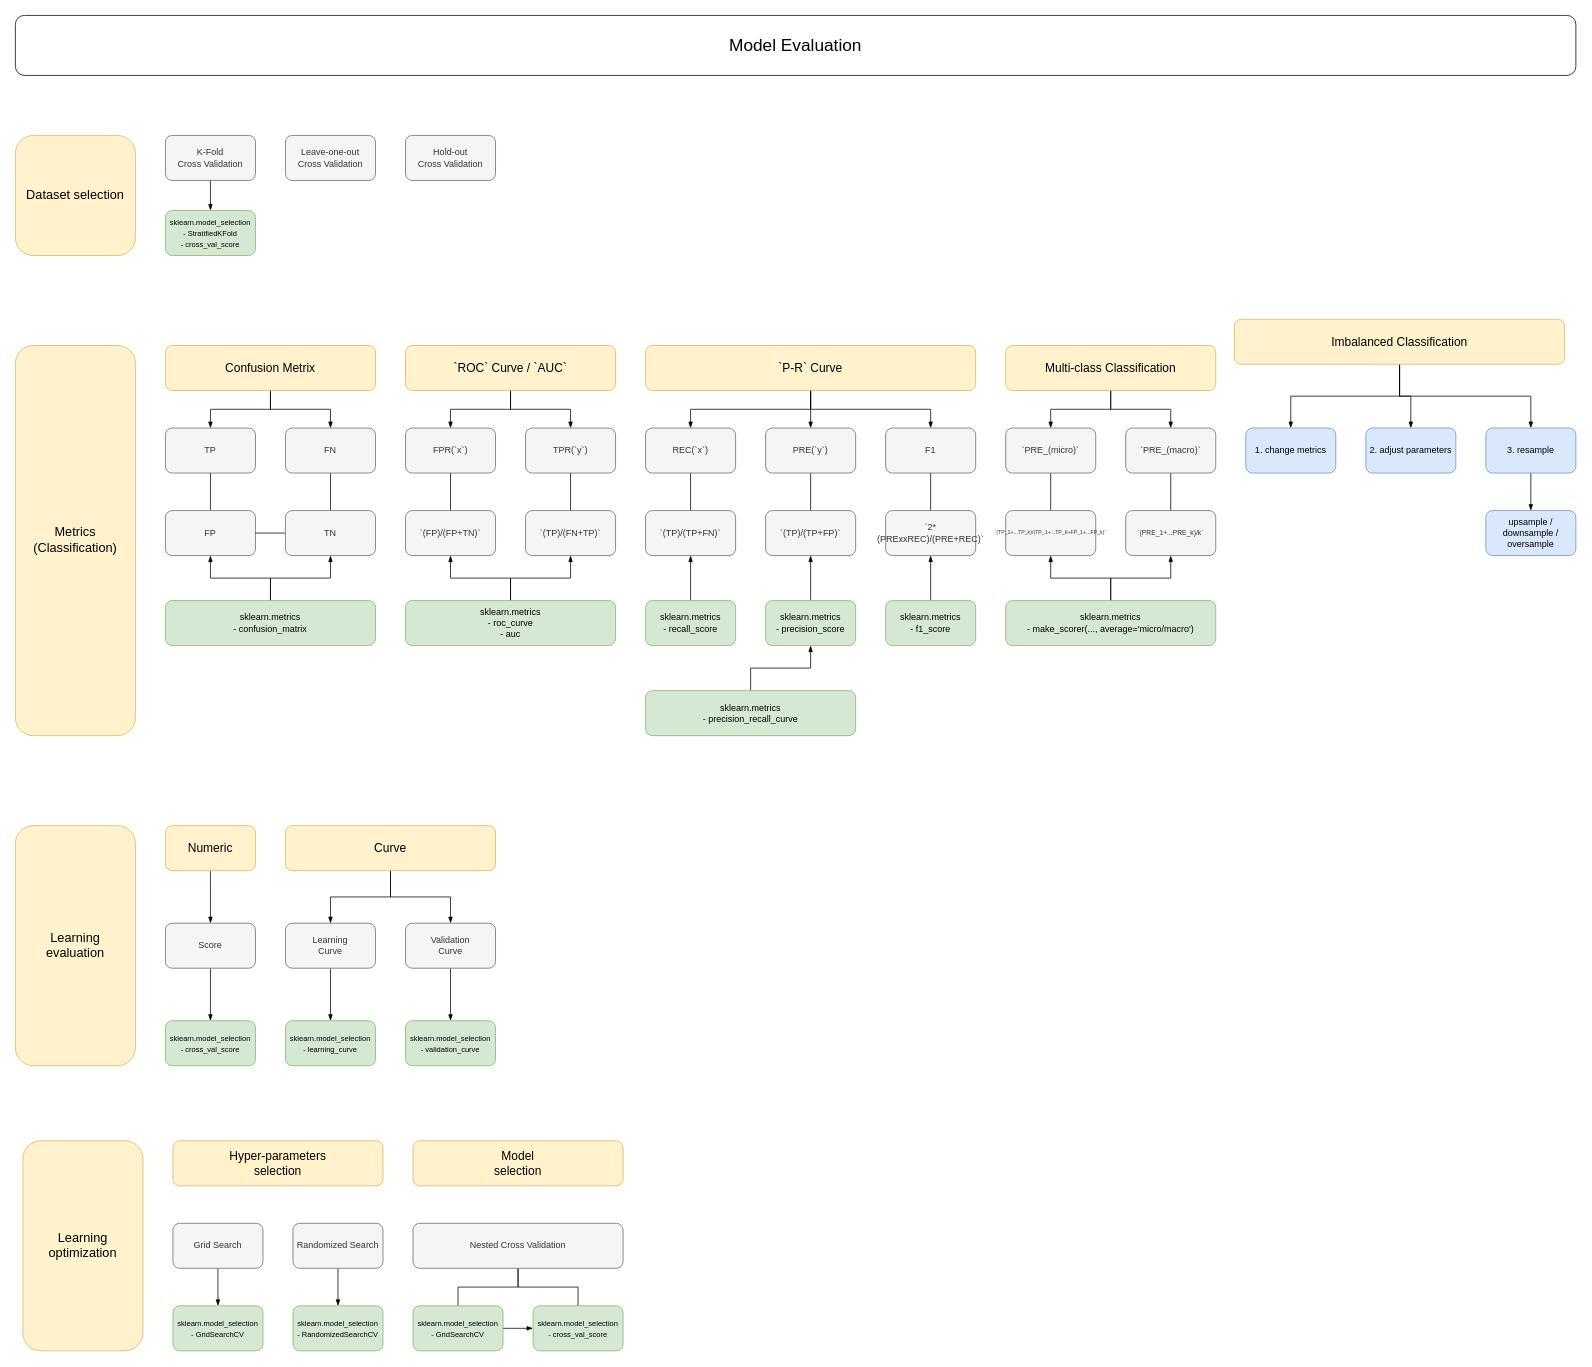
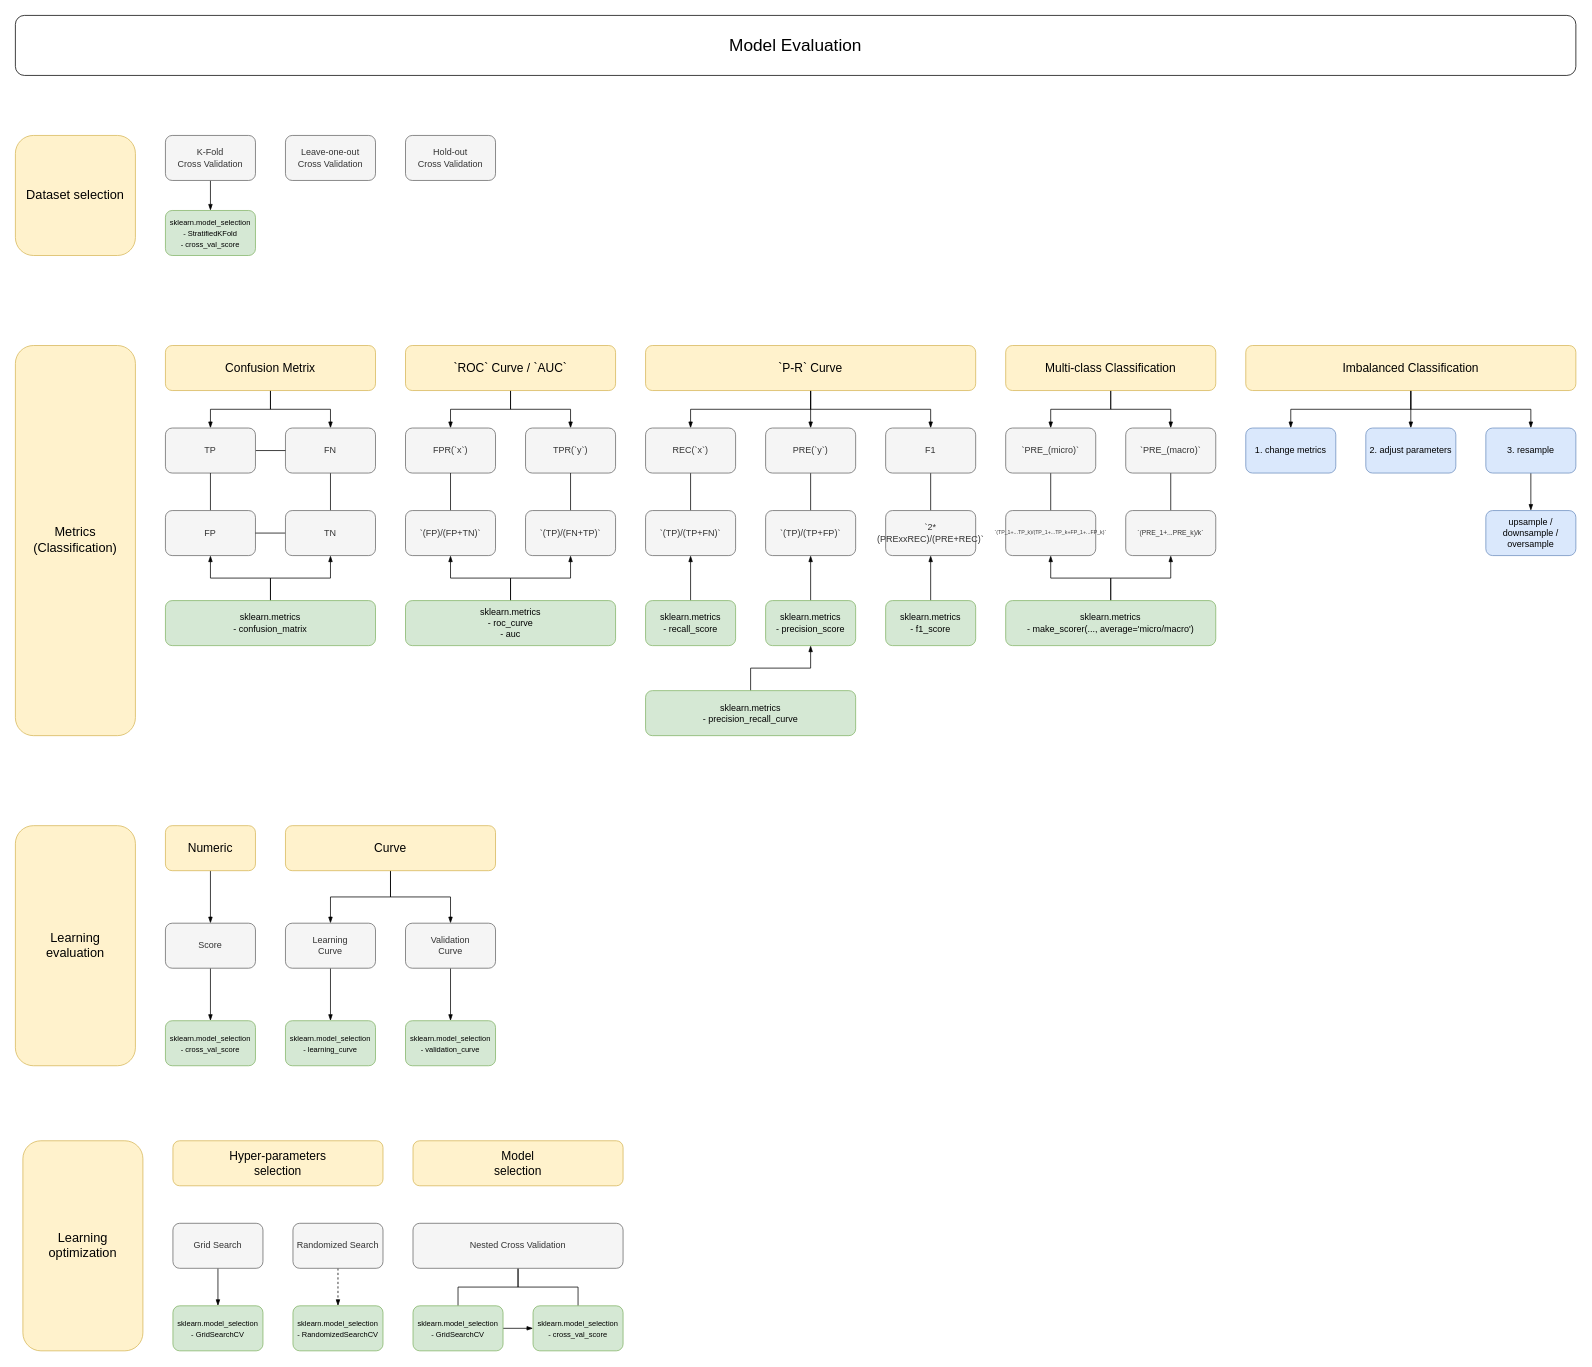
node "Imbalanced Classification": moved (1399, 342) -> (1410, 368)
edge "TP" -- "FN": added
edge "Randomized Search" -> "sklearn.model_selection - RandomizedSearchCV": style solid -> dashed
